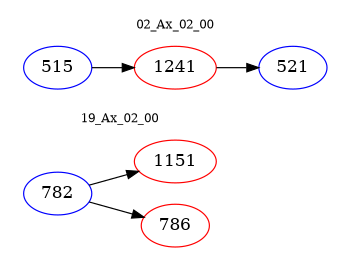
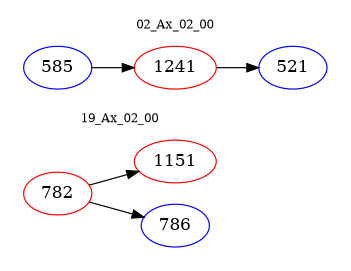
node "515": label "515" -> "585"
node "782": color blue -> red
node "786": color red -> blue
